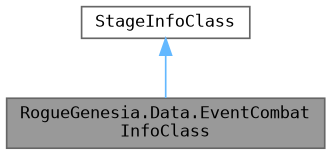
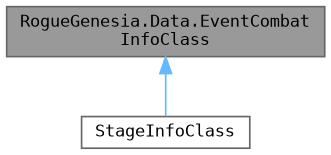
edge "RogueGenesia.Data.EventCombat InfoClass" -> "StageInfoClass": reversed
